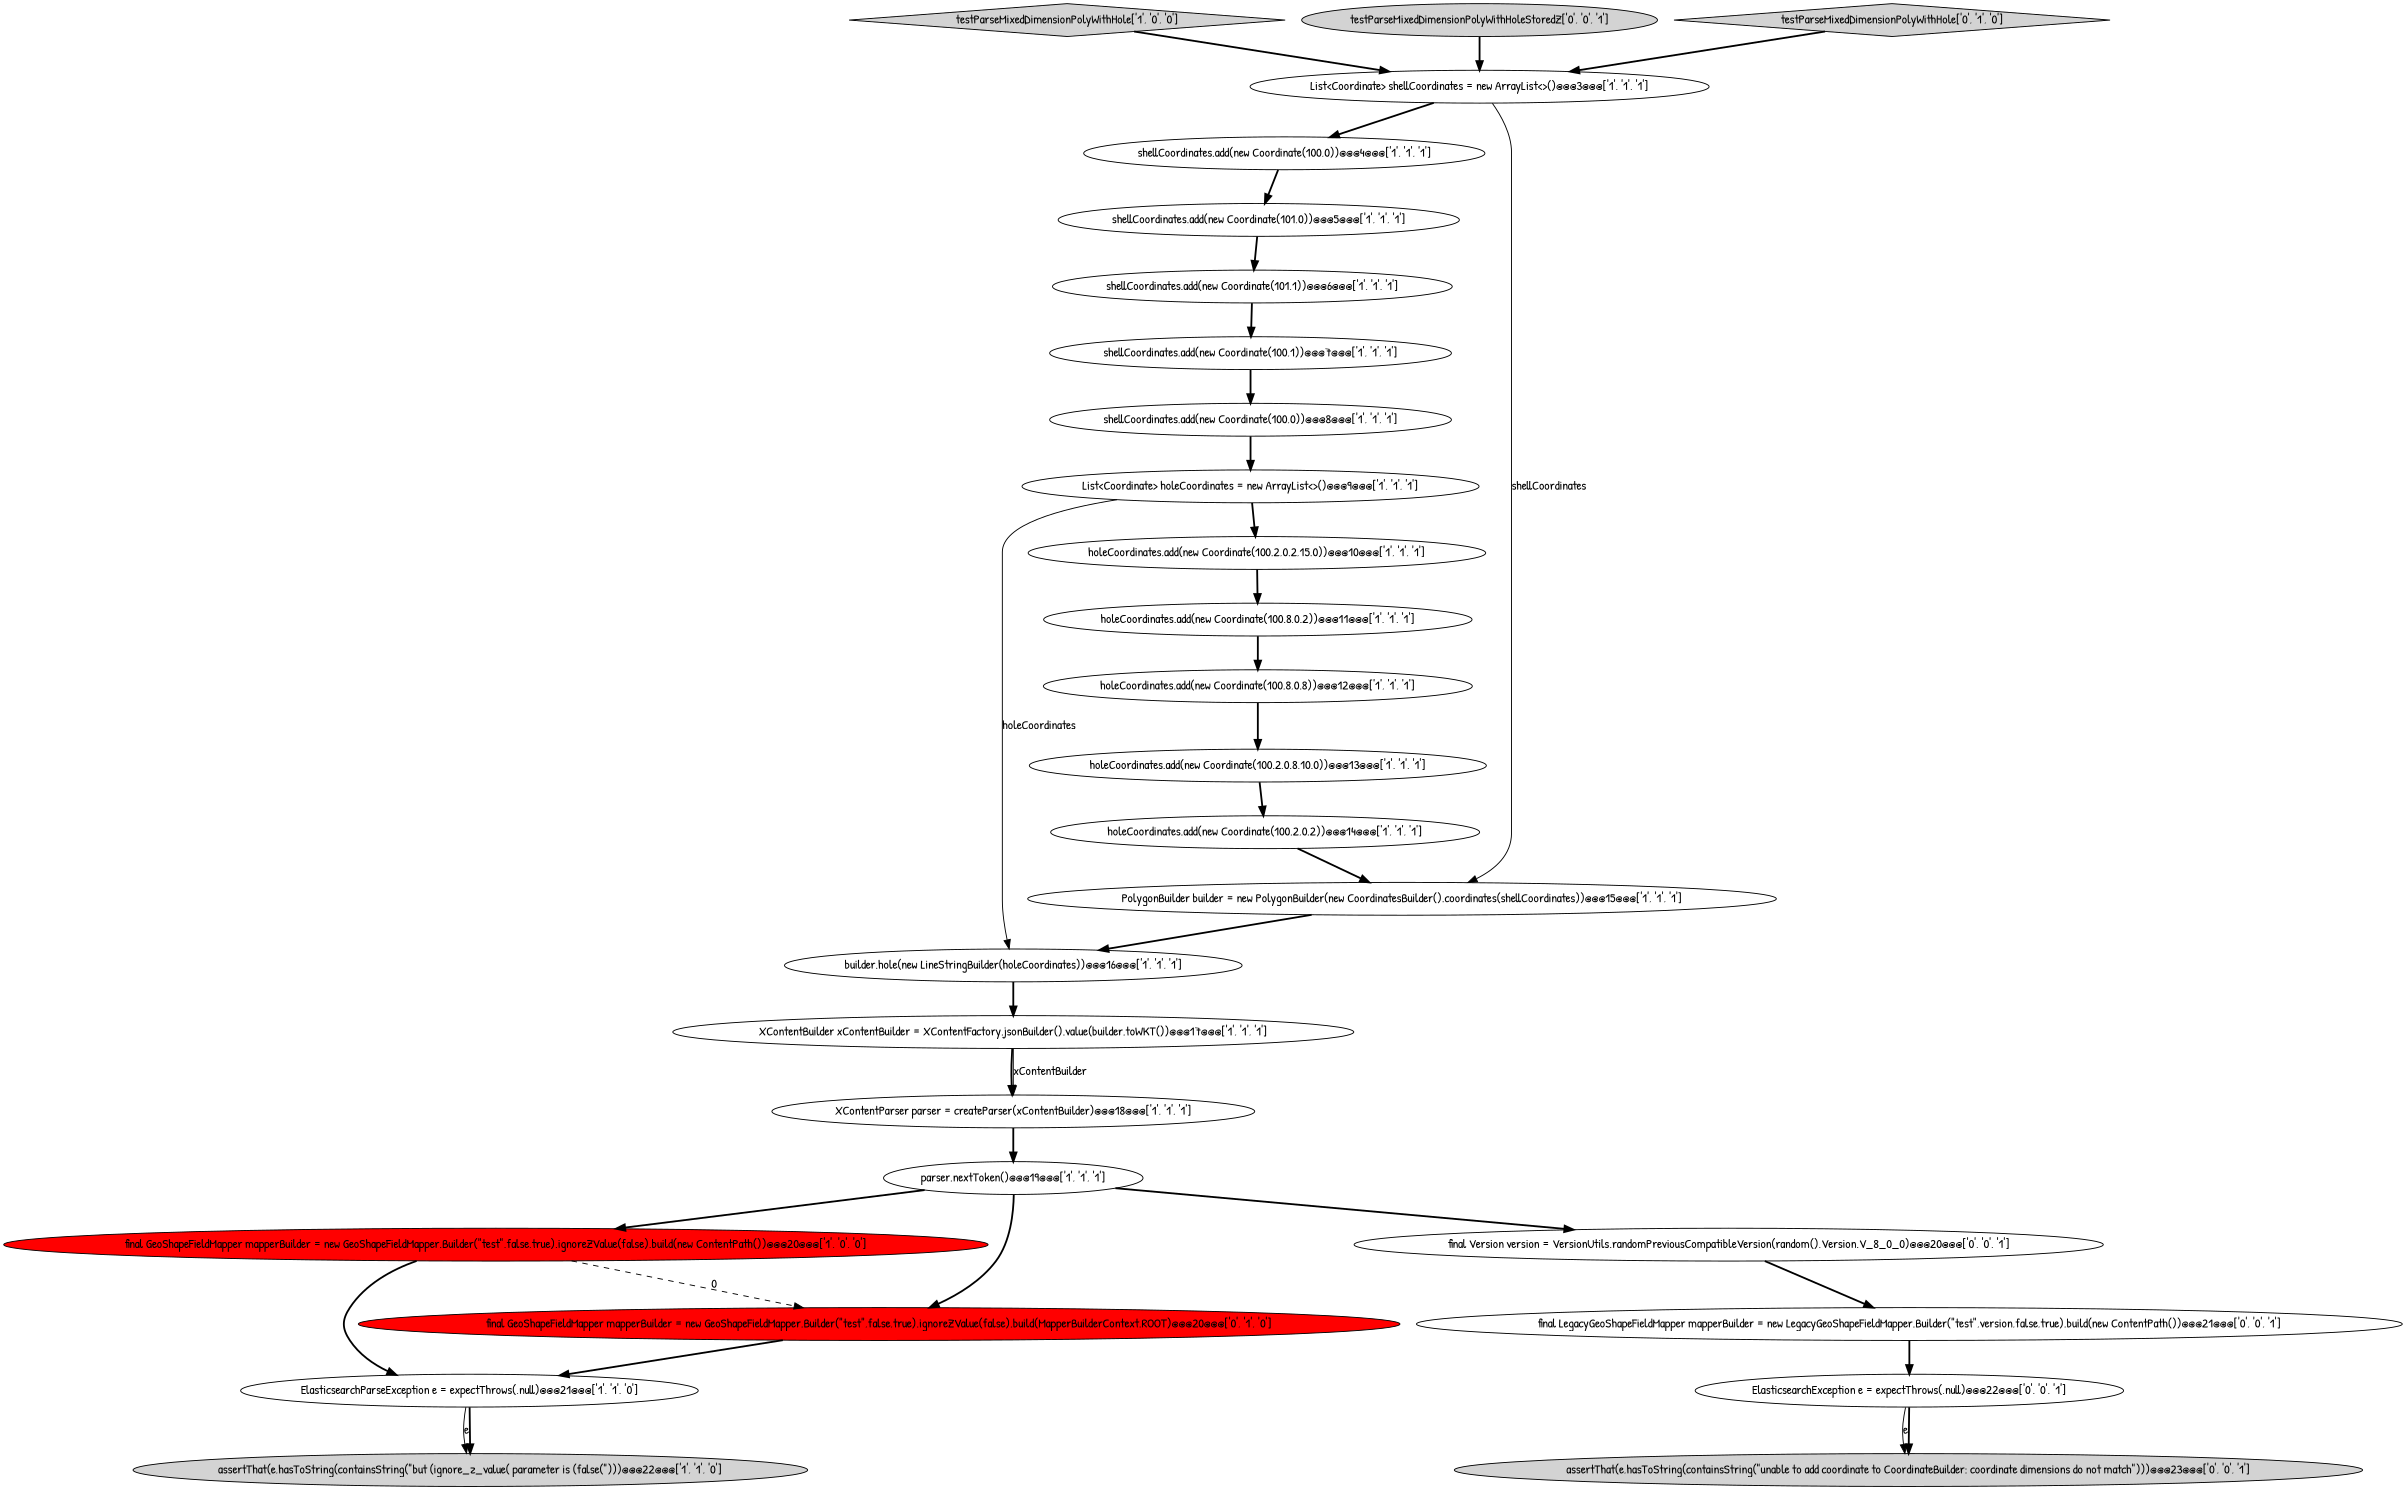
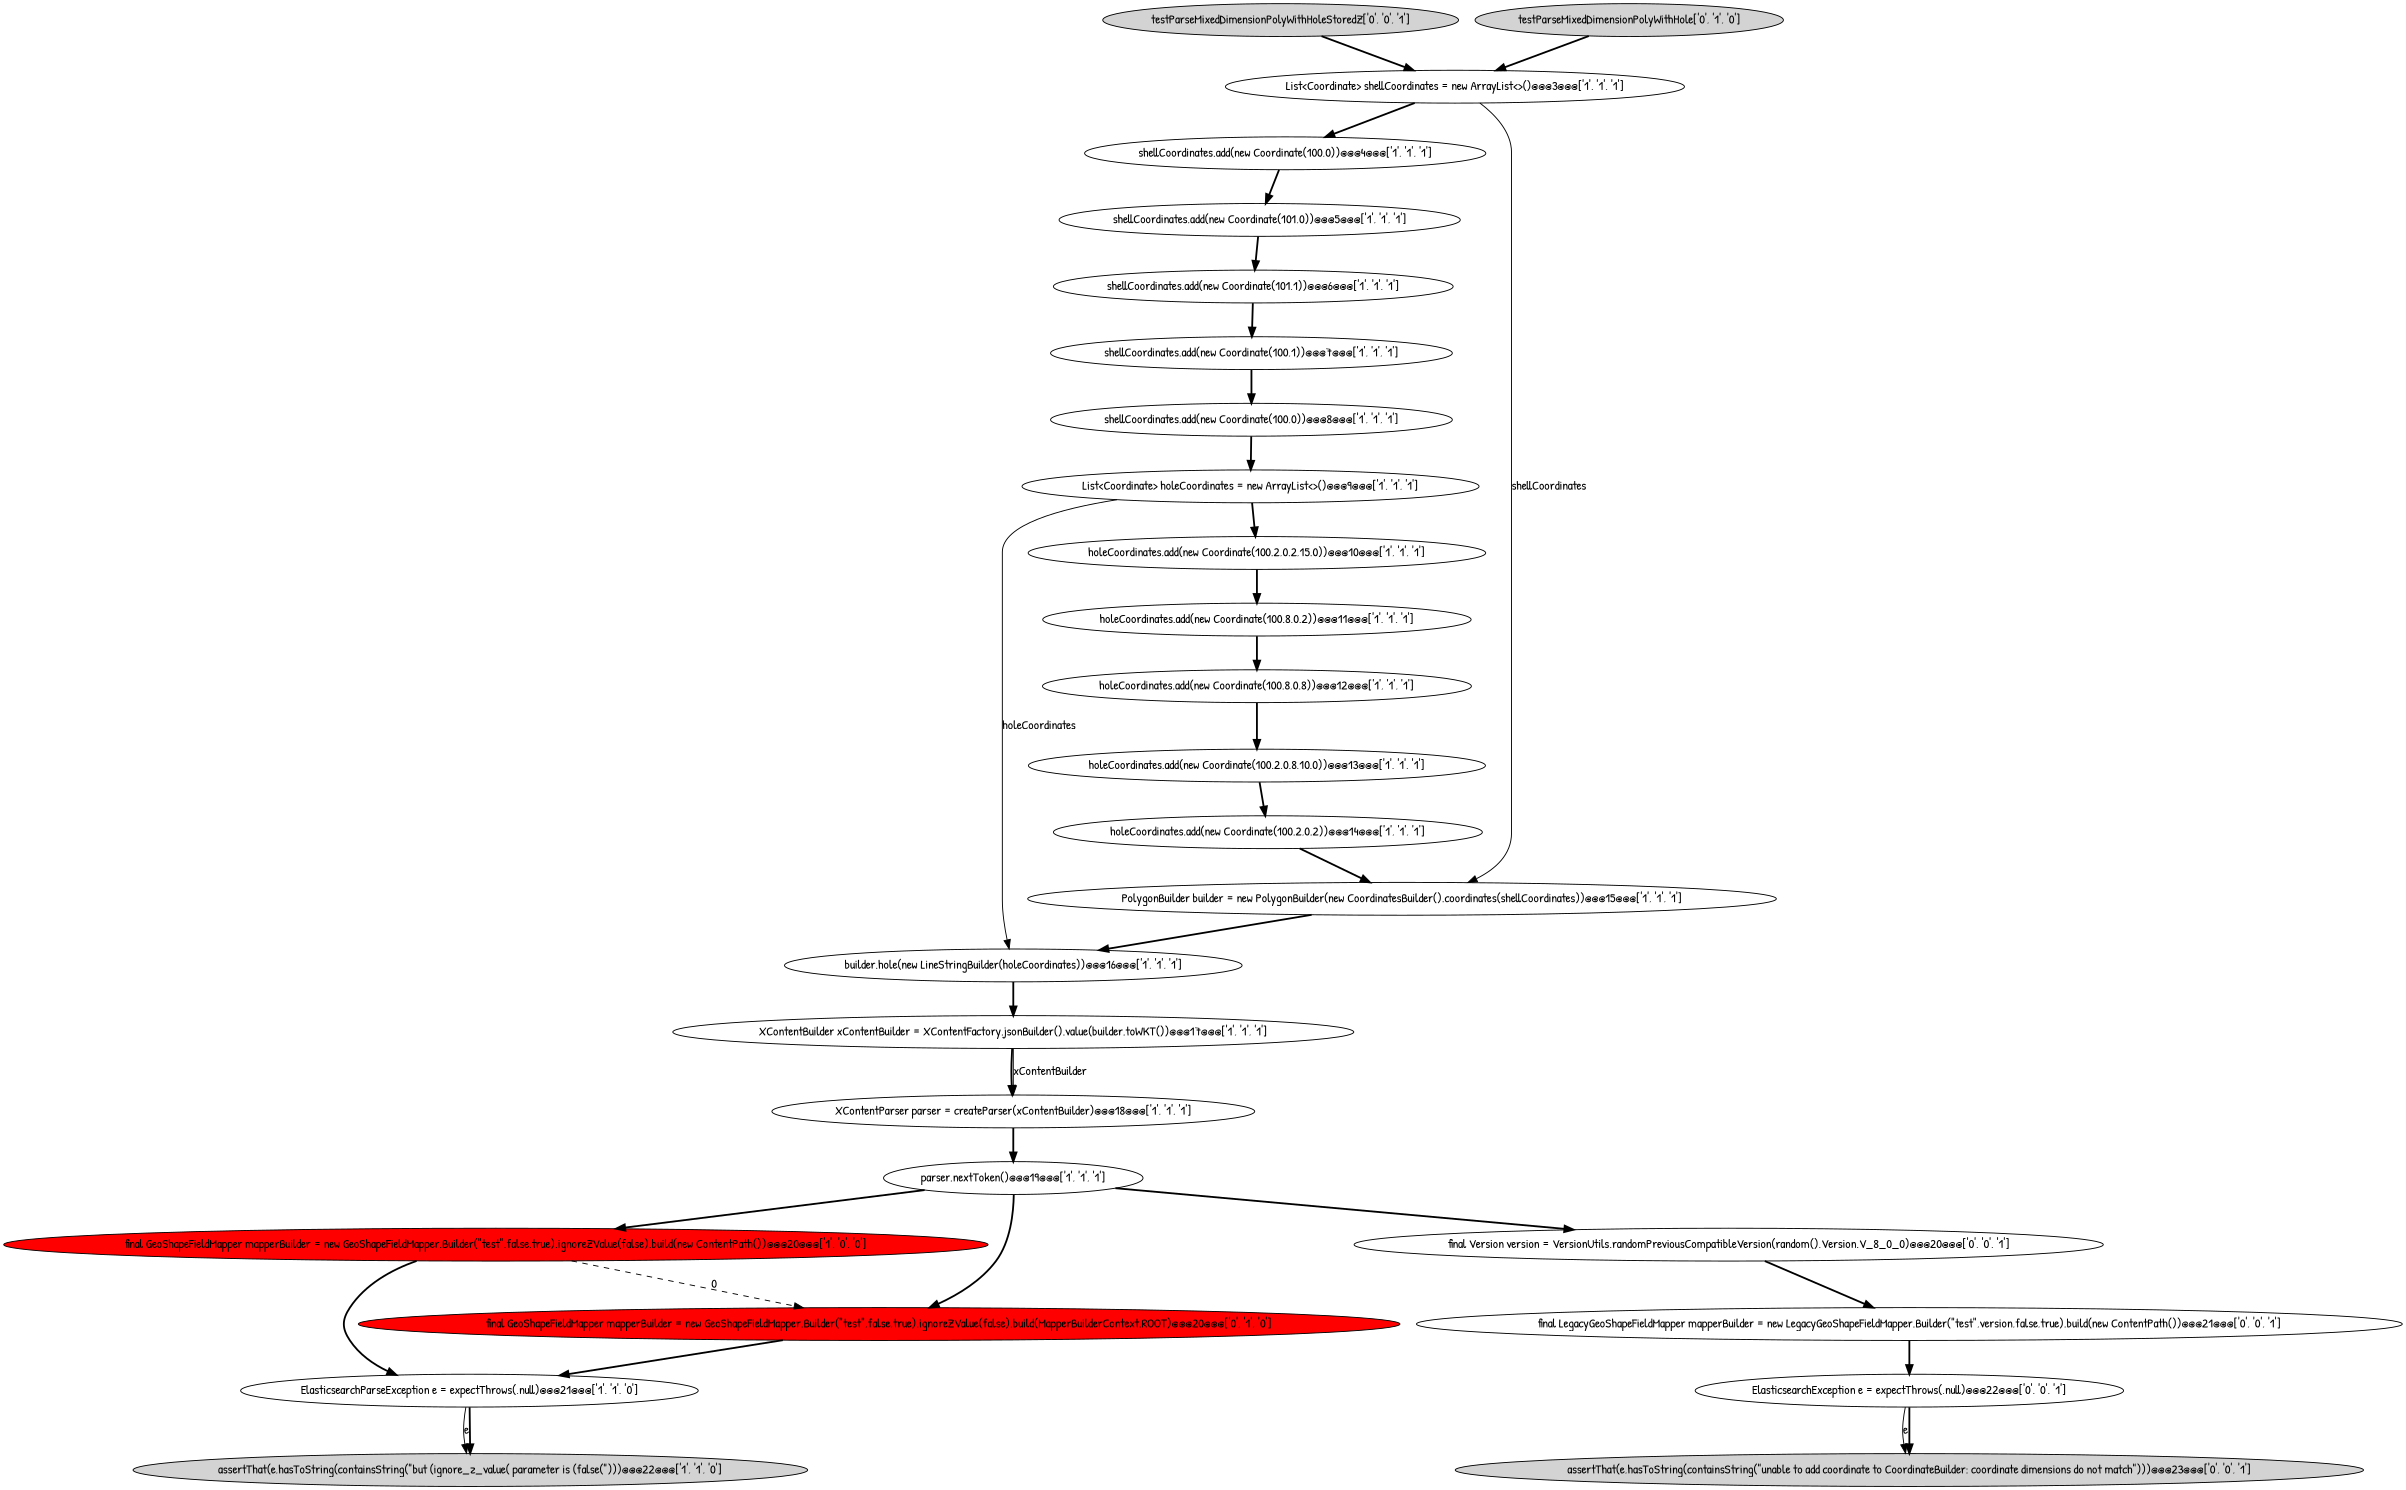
node "testParseMixedDimensionPolyWithHole['1', '0', '0']": removed
node "testParseMixedDimensionPolyWithHole['0', '1', '0']": shape diamond -> ellipse
